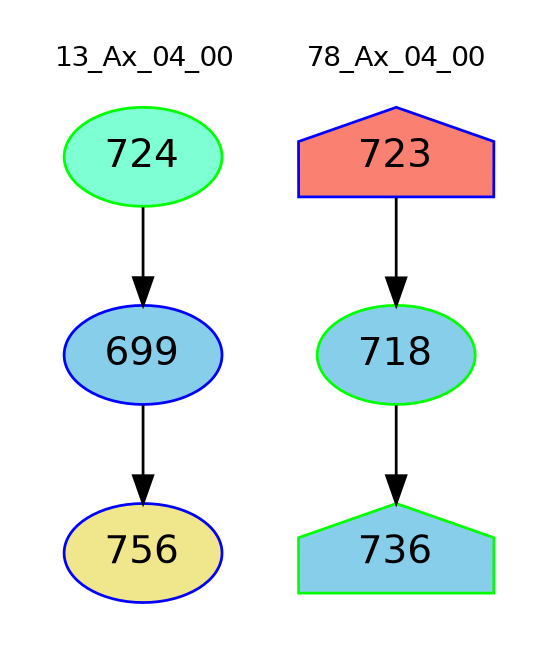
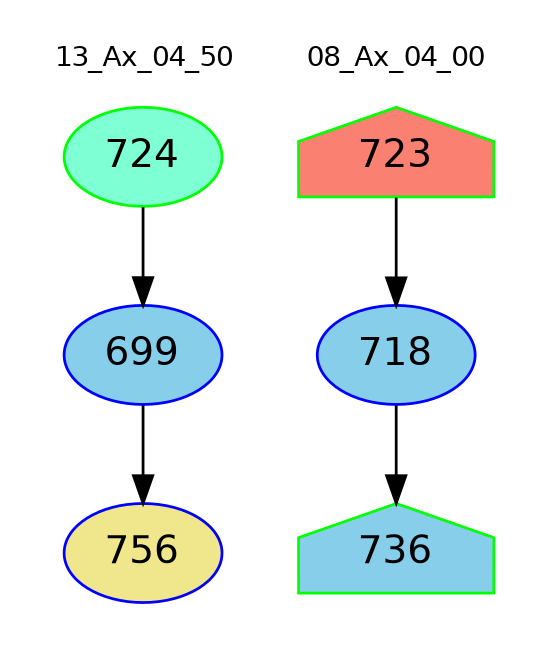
cluster "13_Ax_04_00": label "13_Ax_04_00" -> "13_Ax_04_50"
cluster "78_Ax_04_00": label "78_Ax_04_00" -> "08_Ax_04_00"
node "723": color blue -> green
node "718": color green -> blue
